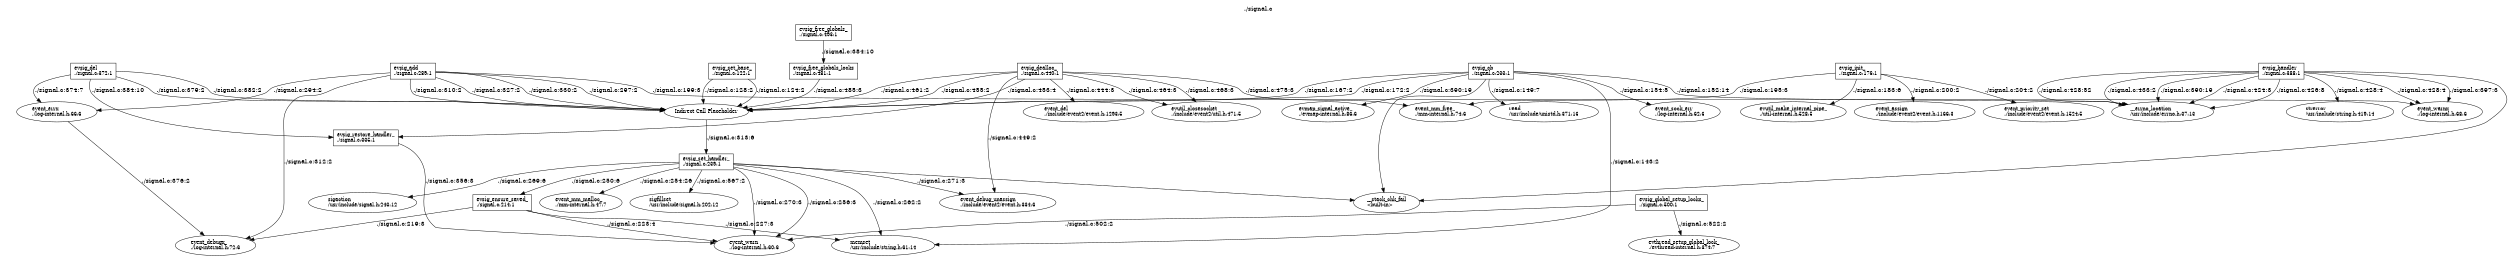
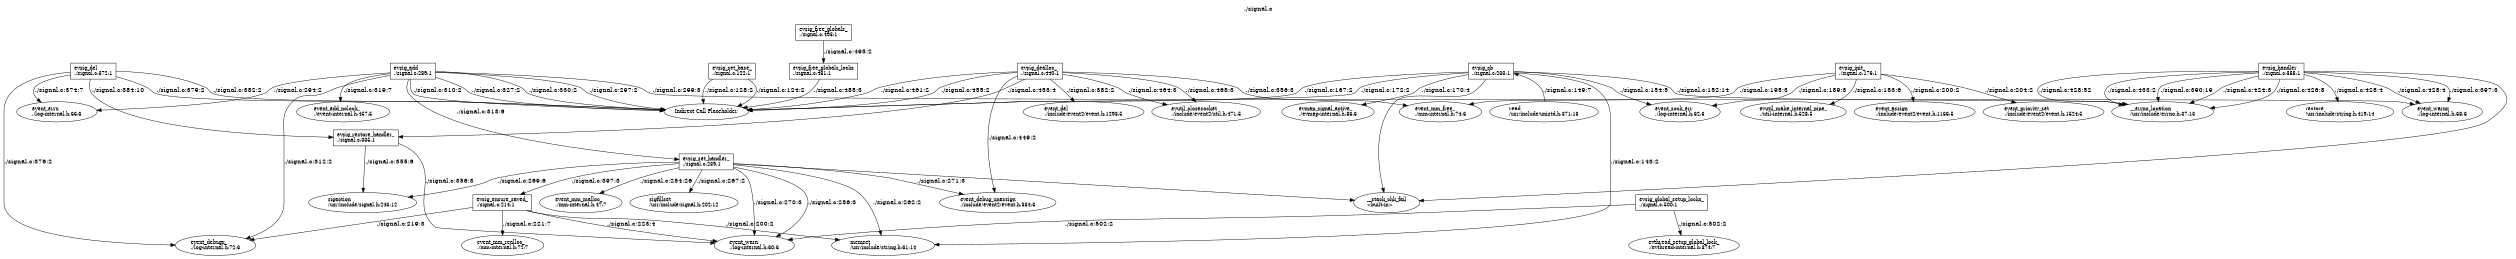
edge "evsig_free_globals_ ./signal.c:493:1" -> "evsig_free_globals_locks ./signal.c:481:1": label "./signal.c:384:10" -> "./signal.c:495:2"
edge "evsig_add ./signal.c:289:1" -> "event_warnx ./log-internal.h:68:6": label "./signal.c:199:3" -> "./signal.c:299:3"
edge "evsig_dealloc_ ./signal.c:440:1" -> "event_del ./include/event2/event.h:1293:5": label "./signal.c:444:3" -> "./signal.c:382:2"
edge "evsig_dealloc_ ./signal.c:440:1" -> "event_mm_free_ ./mm-internal.h:74:6": label "./signal.c:475:3" -> "./signal.c:356:3"
edge "evsig_cb ./signal.c:233:1" -> "evmap_signal_active_ ./evmap-internal.h:86:6": label "./signal.c:390:19" -> "./signal.c:170:4"
edge "evsig_cb ./signal.c:233:1" -> "read /usr/include/unistd.h:371:16": reversed
edge "evsig_init_ ./signal.c:176:1" -> "event_sock_err ./log-internal.h:62:6": added, label "./signal.c:189:3"
node "event_add_nolock_ ./event-internal.h:457:5": added
node "event_assign ./include/event2/event.h:1166:3": label "event_assign ./include/event2/event.h:1166:3" -> "event_assign ./include/event2/event.h:1166:5"
node "strerror /usr/include/string.h:419:14": label "strerror /usr/include/string.h:419:14" -> "restore /usr/include/string.h:419:14"
edge "Indirect Call Placeholder" -> "evsig_set_handler_ ./signal.c:239:1": now "evsig_add ./signal.c:289:1" -> "evsig_set_handler_ ./signal.c:239:1"
edge "evsig_restore_handler_ ./signal.c:335:1" -> "sigaction /usr/include/signal.h:243:12": added, label "./signal.c:355:6"
edge "event_errx ./log-internal.h:66:6" -> "event_debugx_ ./log-internal.h:72:6": now "evsig_del ./signal.c:372:1" -> "event_debugx_ ./log-internal.h:72:6"
edge "evsig_set_handler_ ./signal.c:239:1" -> "evsig_ensure_saved_ ./signal.c:214:1": label "./signal.c:250:6" -> "./signal.c:397:3"
edge "evsig_set_handler_ ./signal.c:239:1" -> "sigfillset /usr/include/signal.h:202:12": label "./signal.c:567:2" -> "./signal.c:267:2"
edge "evsig_ensure_saved_ ./signal.c:214:1" -> "memset /usr/include/string.h:61:14": label "./signal.c:227:3" -> "./signal.c:200:2"
edge "evsig_global_setup_locks_ ./signal.c:500:1" -> "evthread_setup_global_lock_ ./evthread-internal.h:374:7": label "./signal.c:522:2" -> "./signal.c:502:2"
node "event_mm_realloc_ ./mm-internal.h:72:7": added
